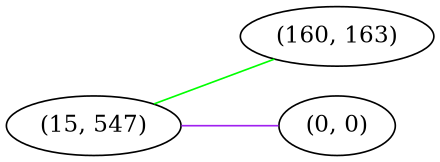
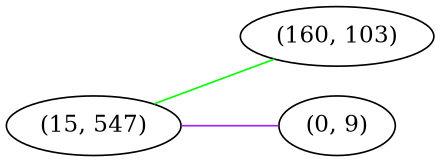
node "(160, 163)": label "(160, 163)" -> "(160, 103)"
node "(0, 0)": label "(0, 0)" -> "(0, 9)"
